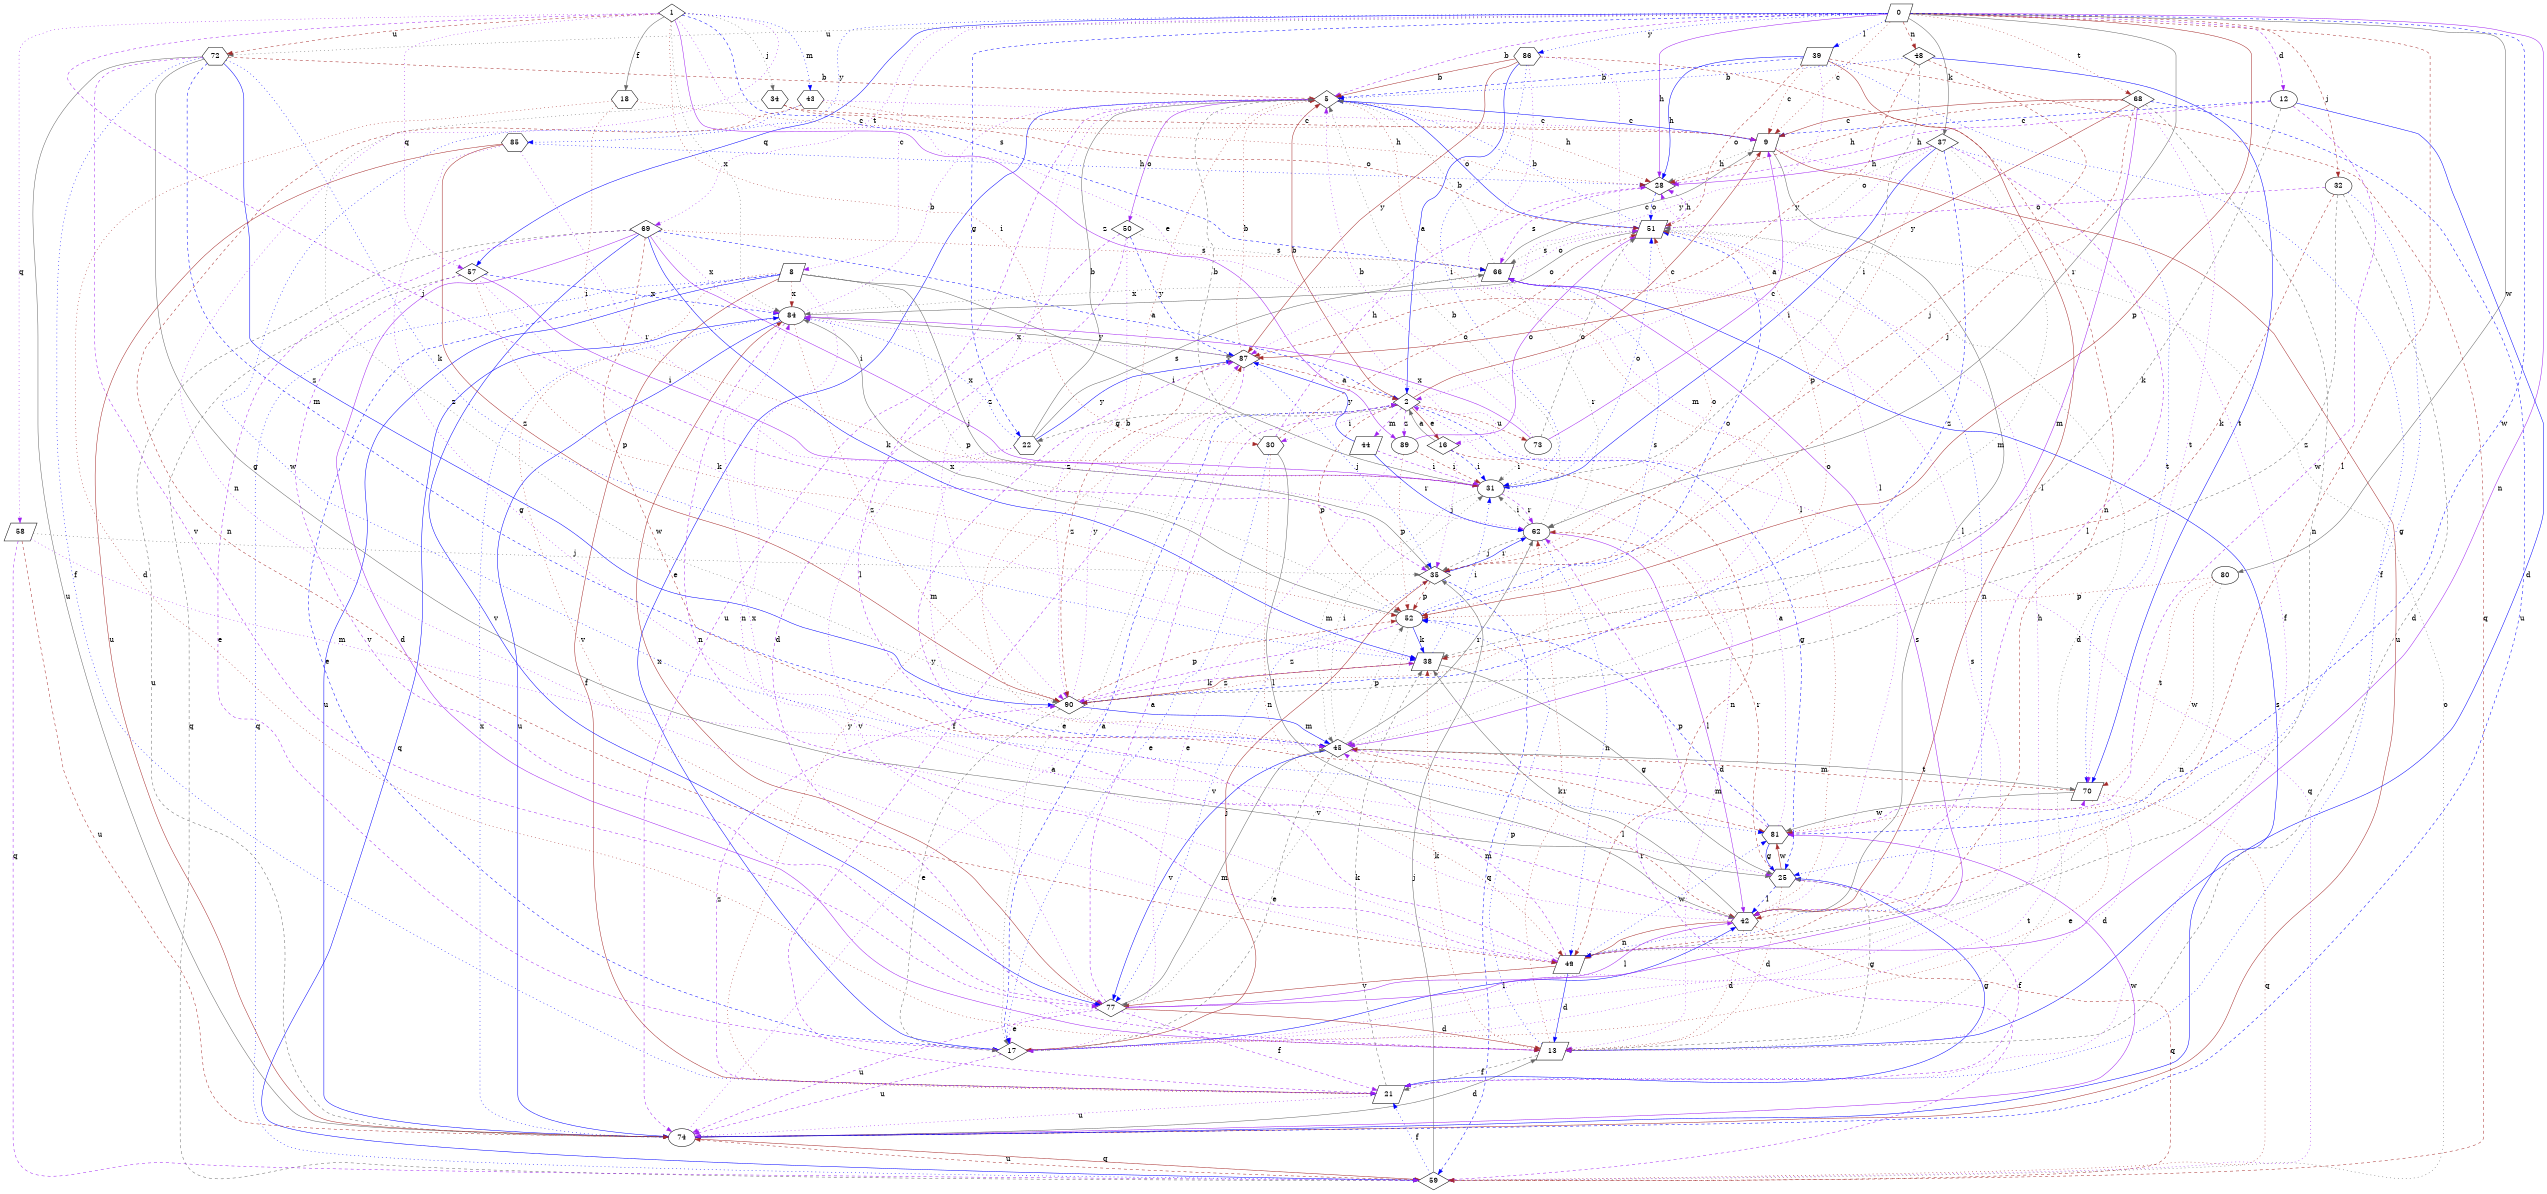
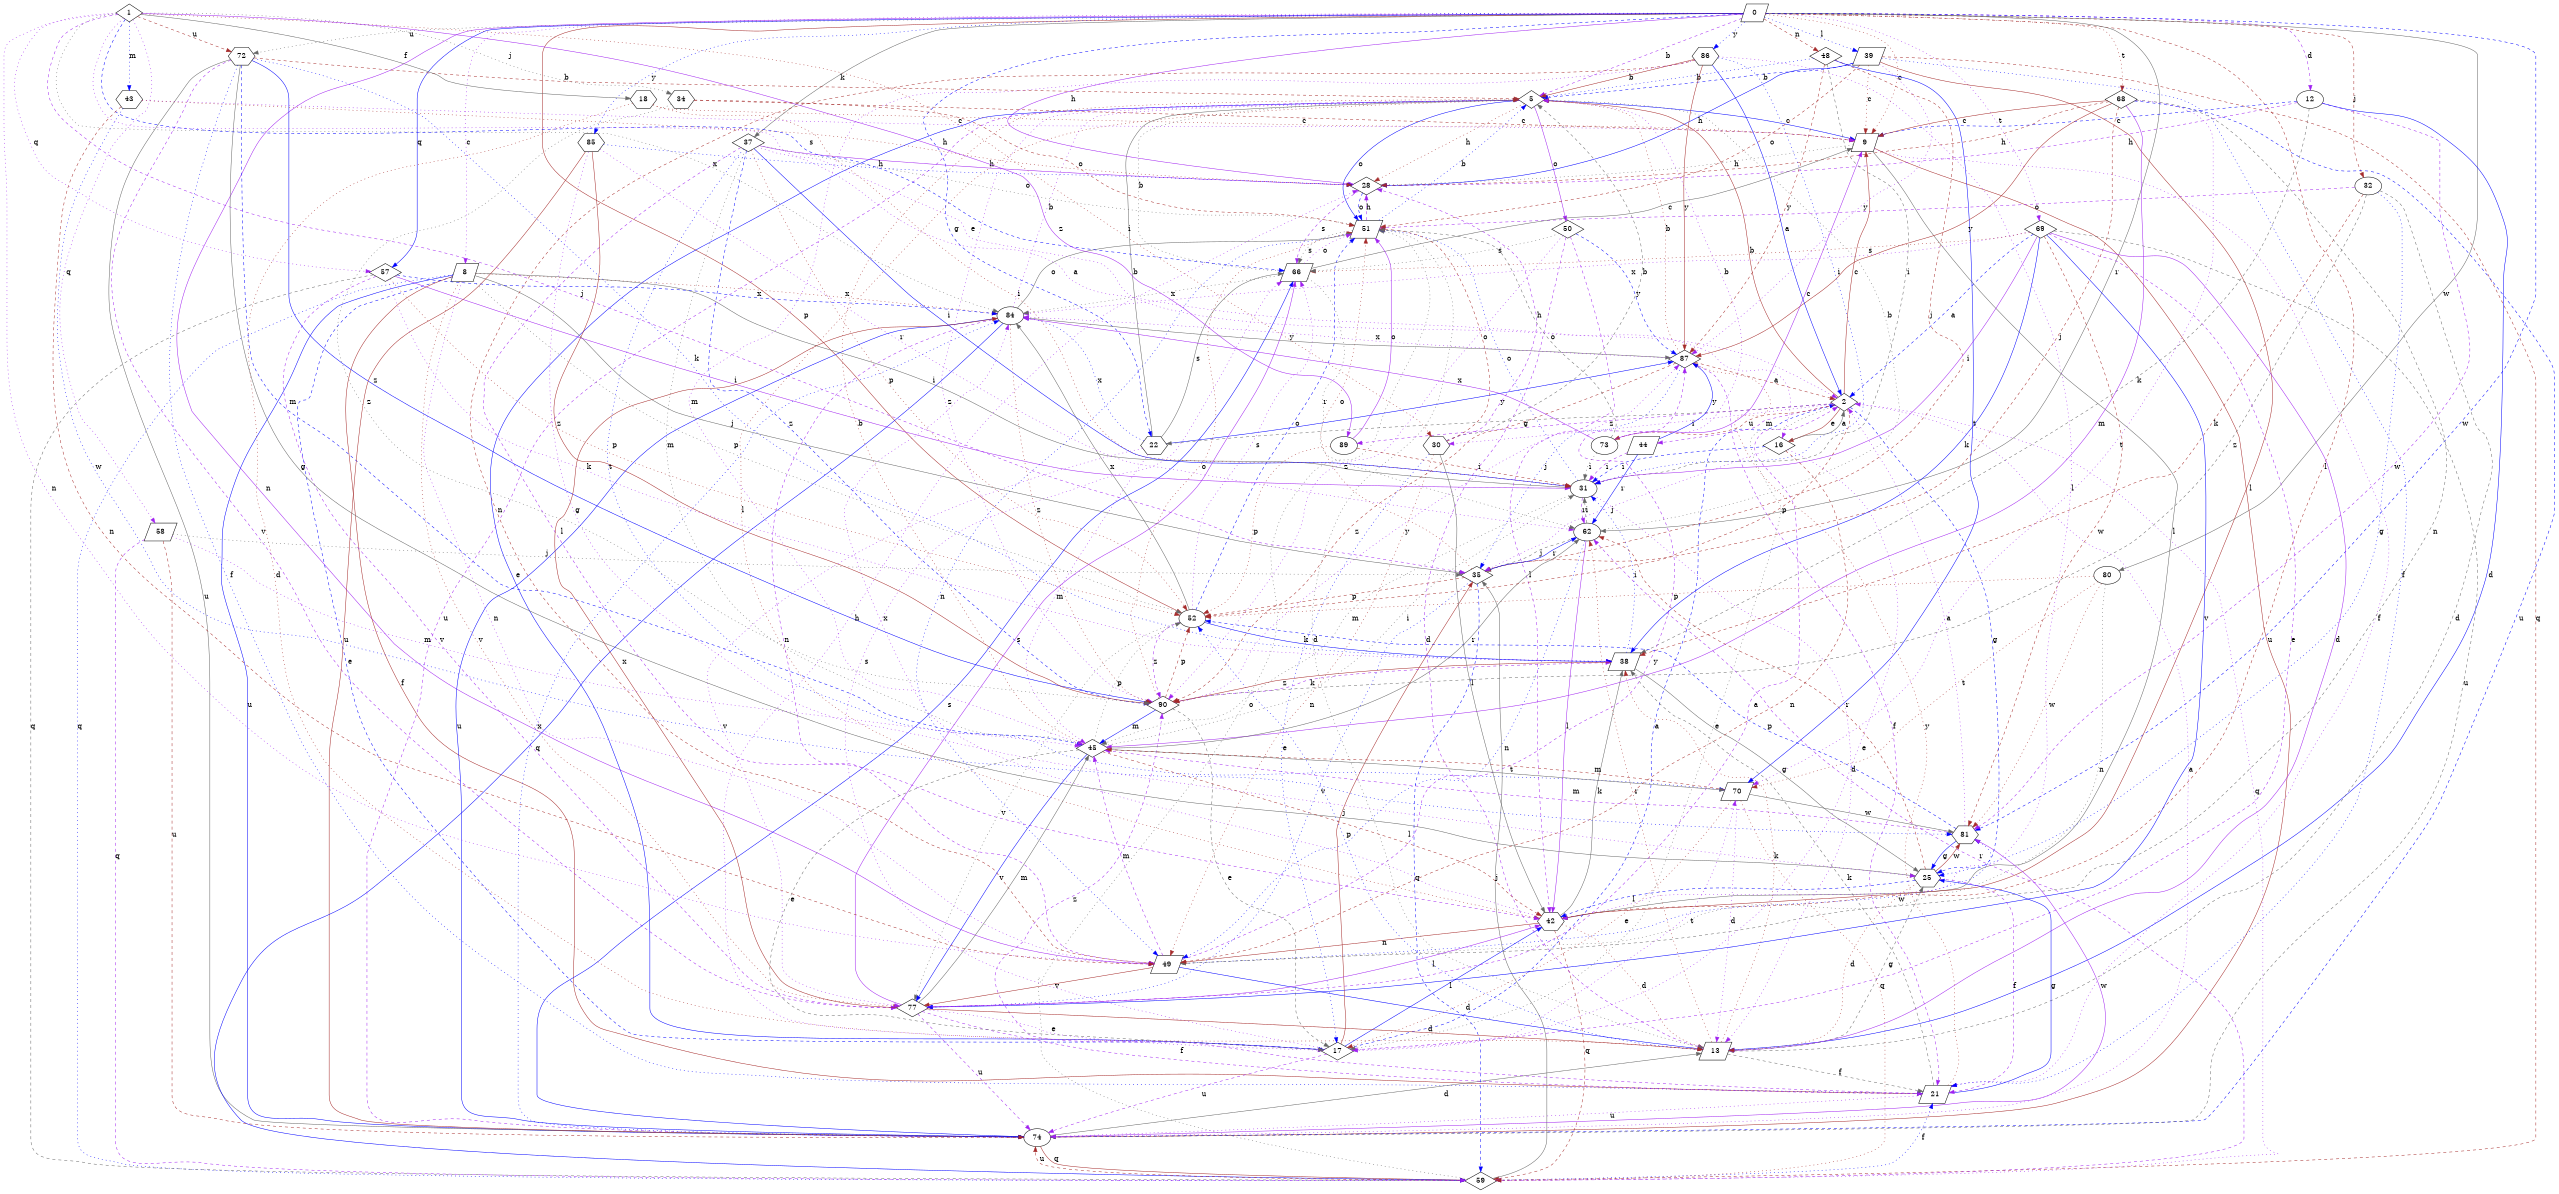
edge "52" -> "66": color blue -> purple
edge "89" -> "17": now "16" -> "17"
